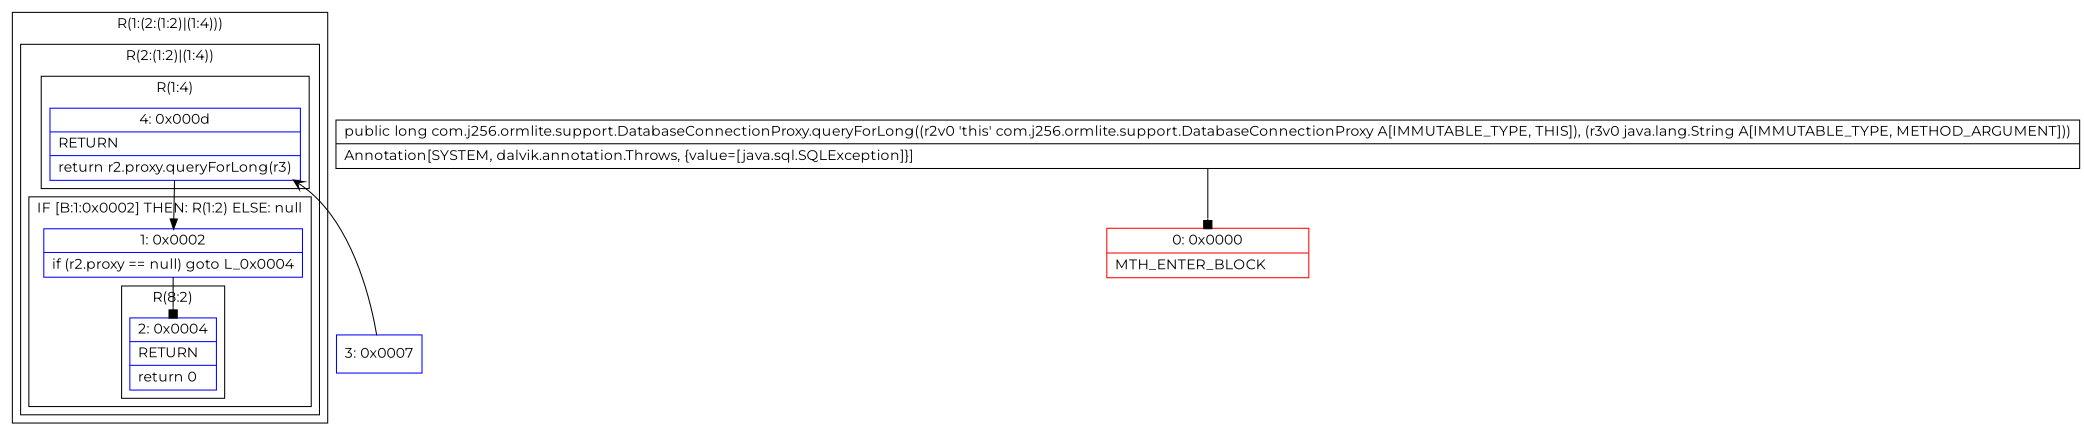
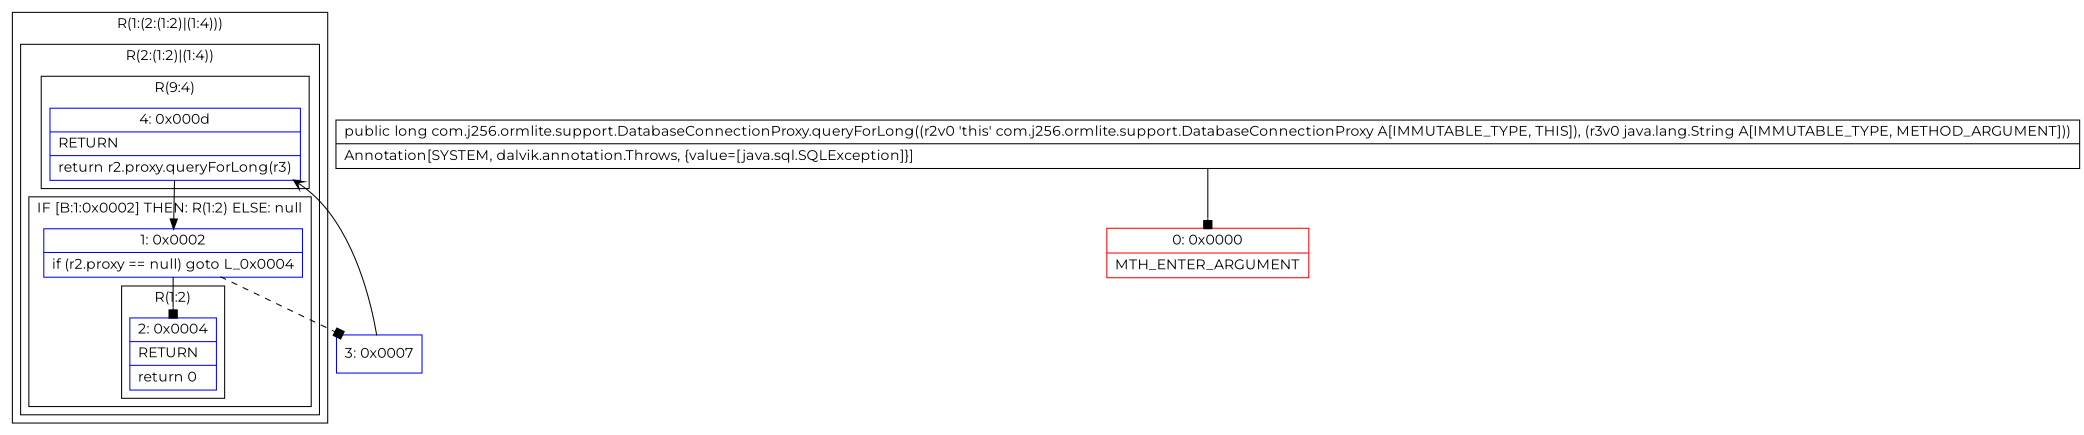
cluster "R(1:4)": label "R(1:4)" -> "R(9:4)"
node "0: 0x0000": text "MTH_ENTER_BLOCK" -> "MTH_ENTER_ARGUMENT"
cluster "R(8:2)": label "R(8:2)" -> "R(1:2)"
edge "1: 0x0002" -> "3: 0x0007": added
